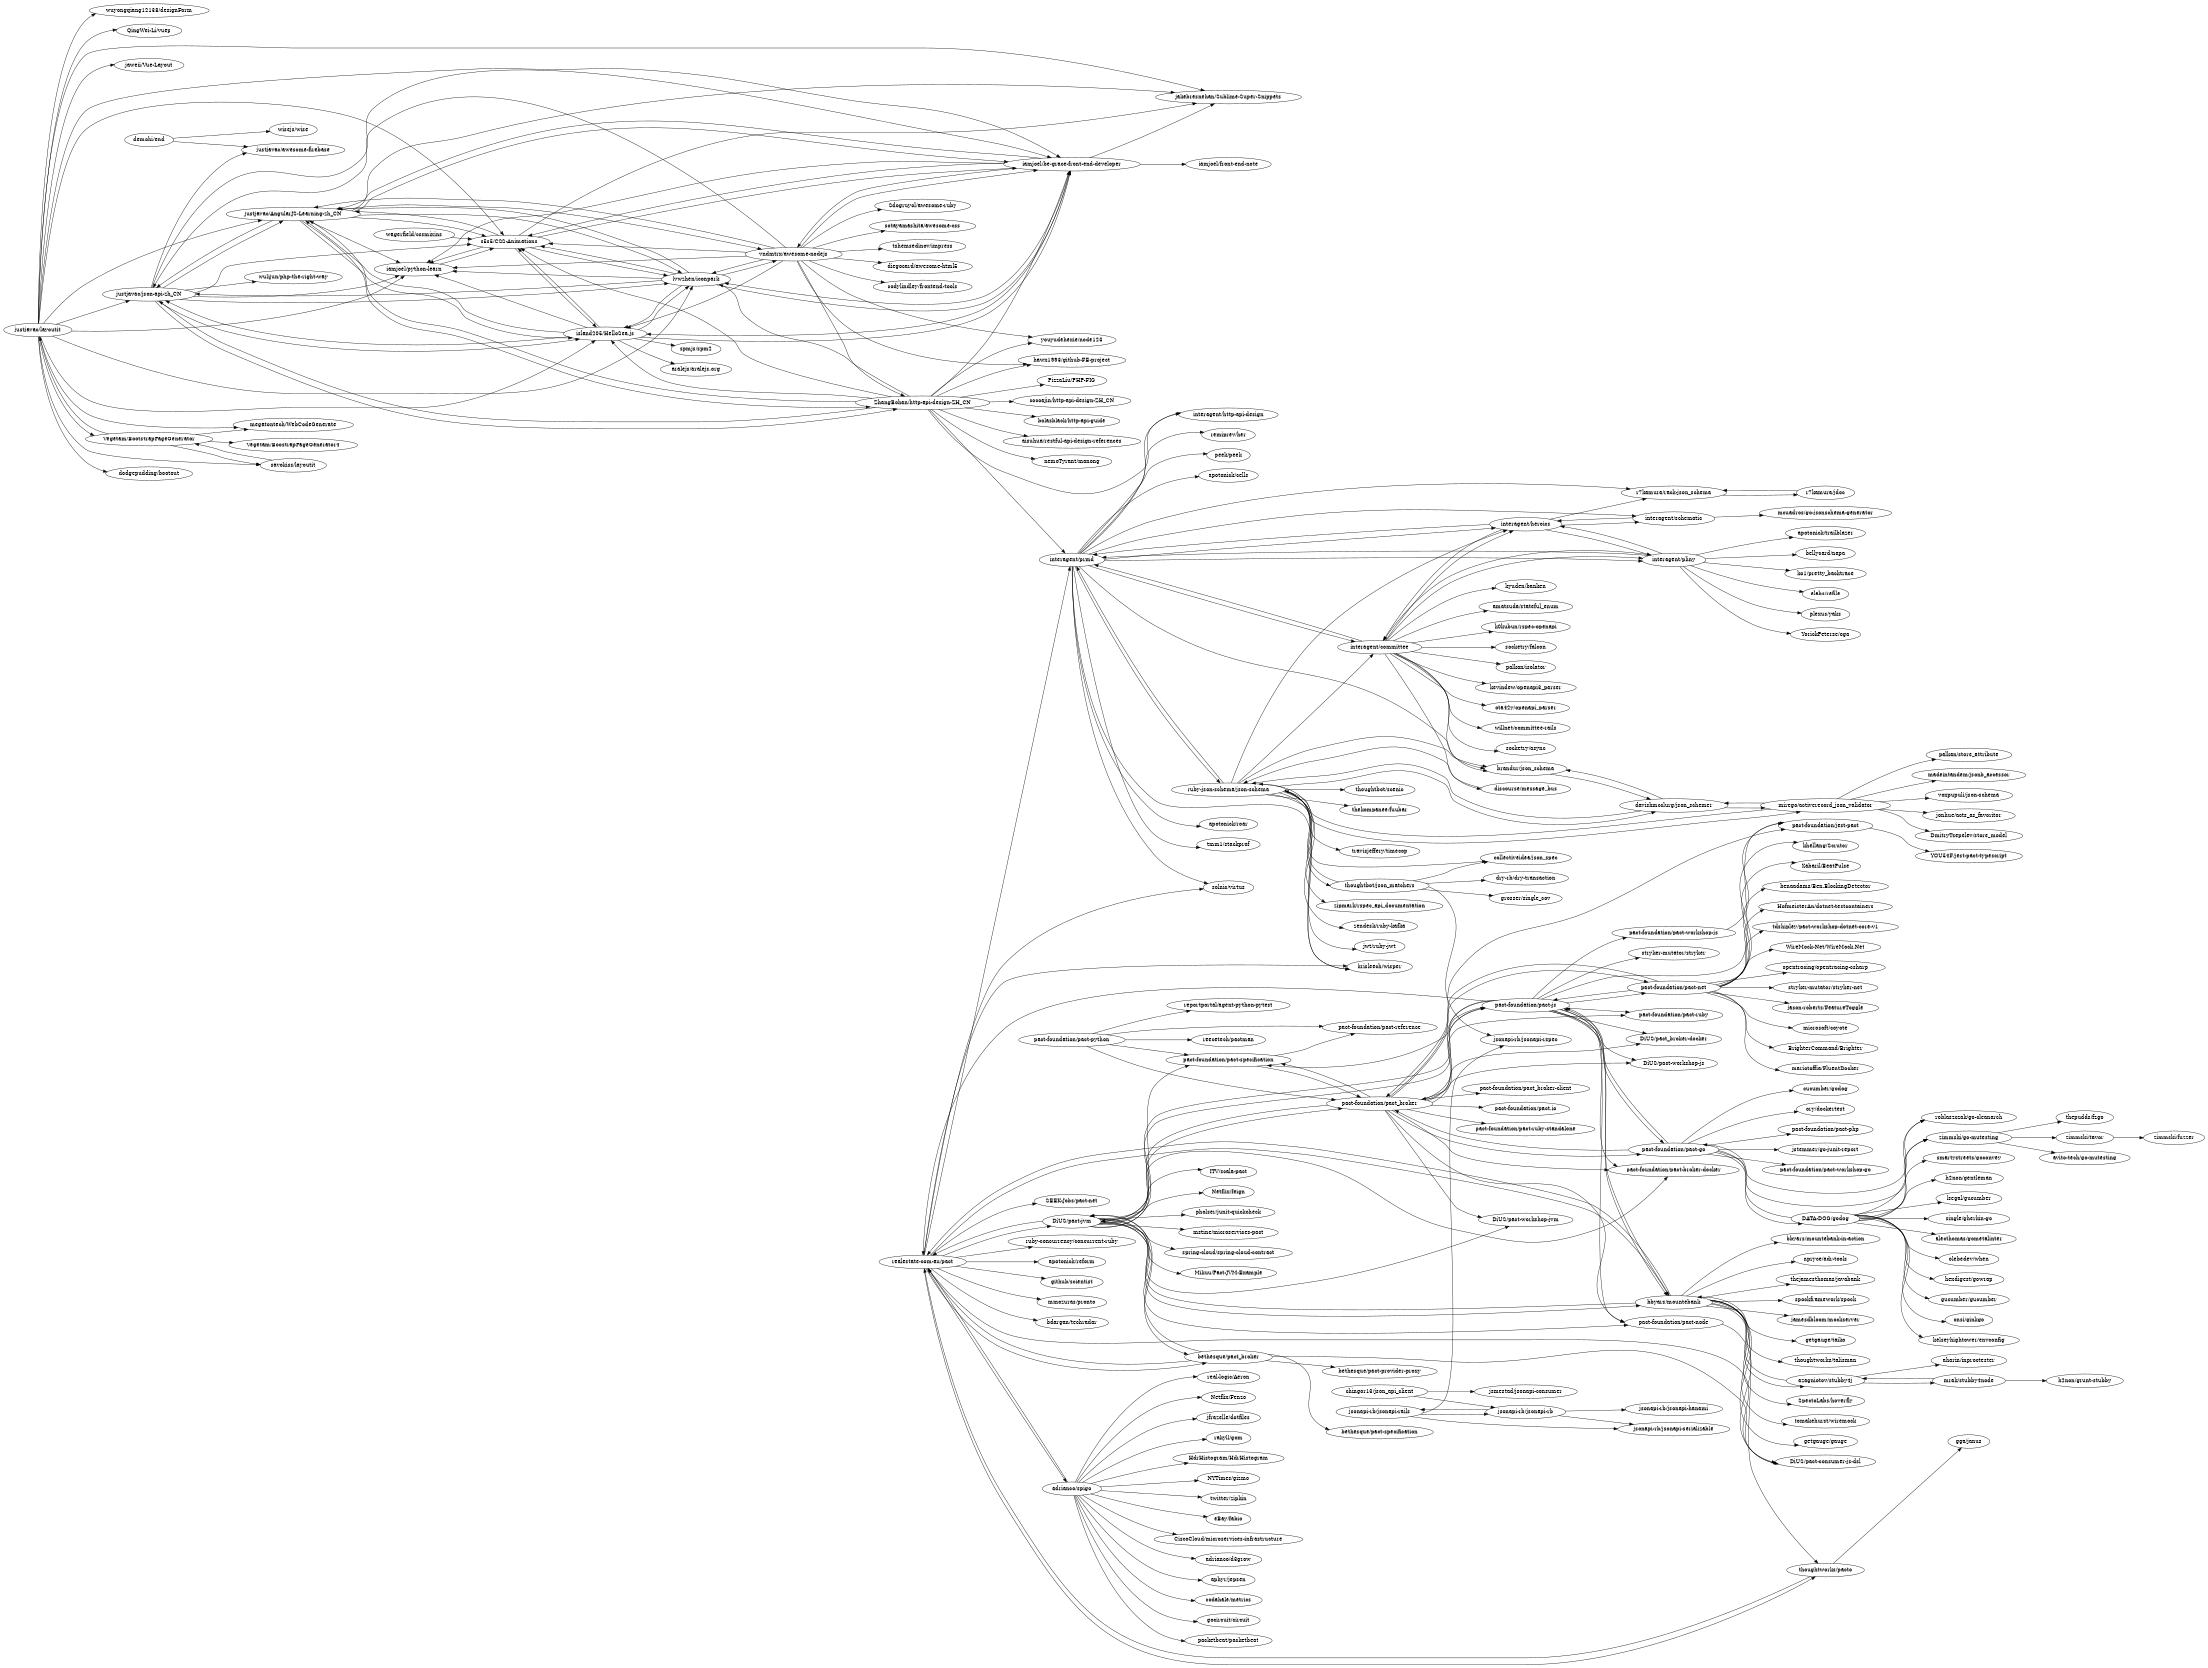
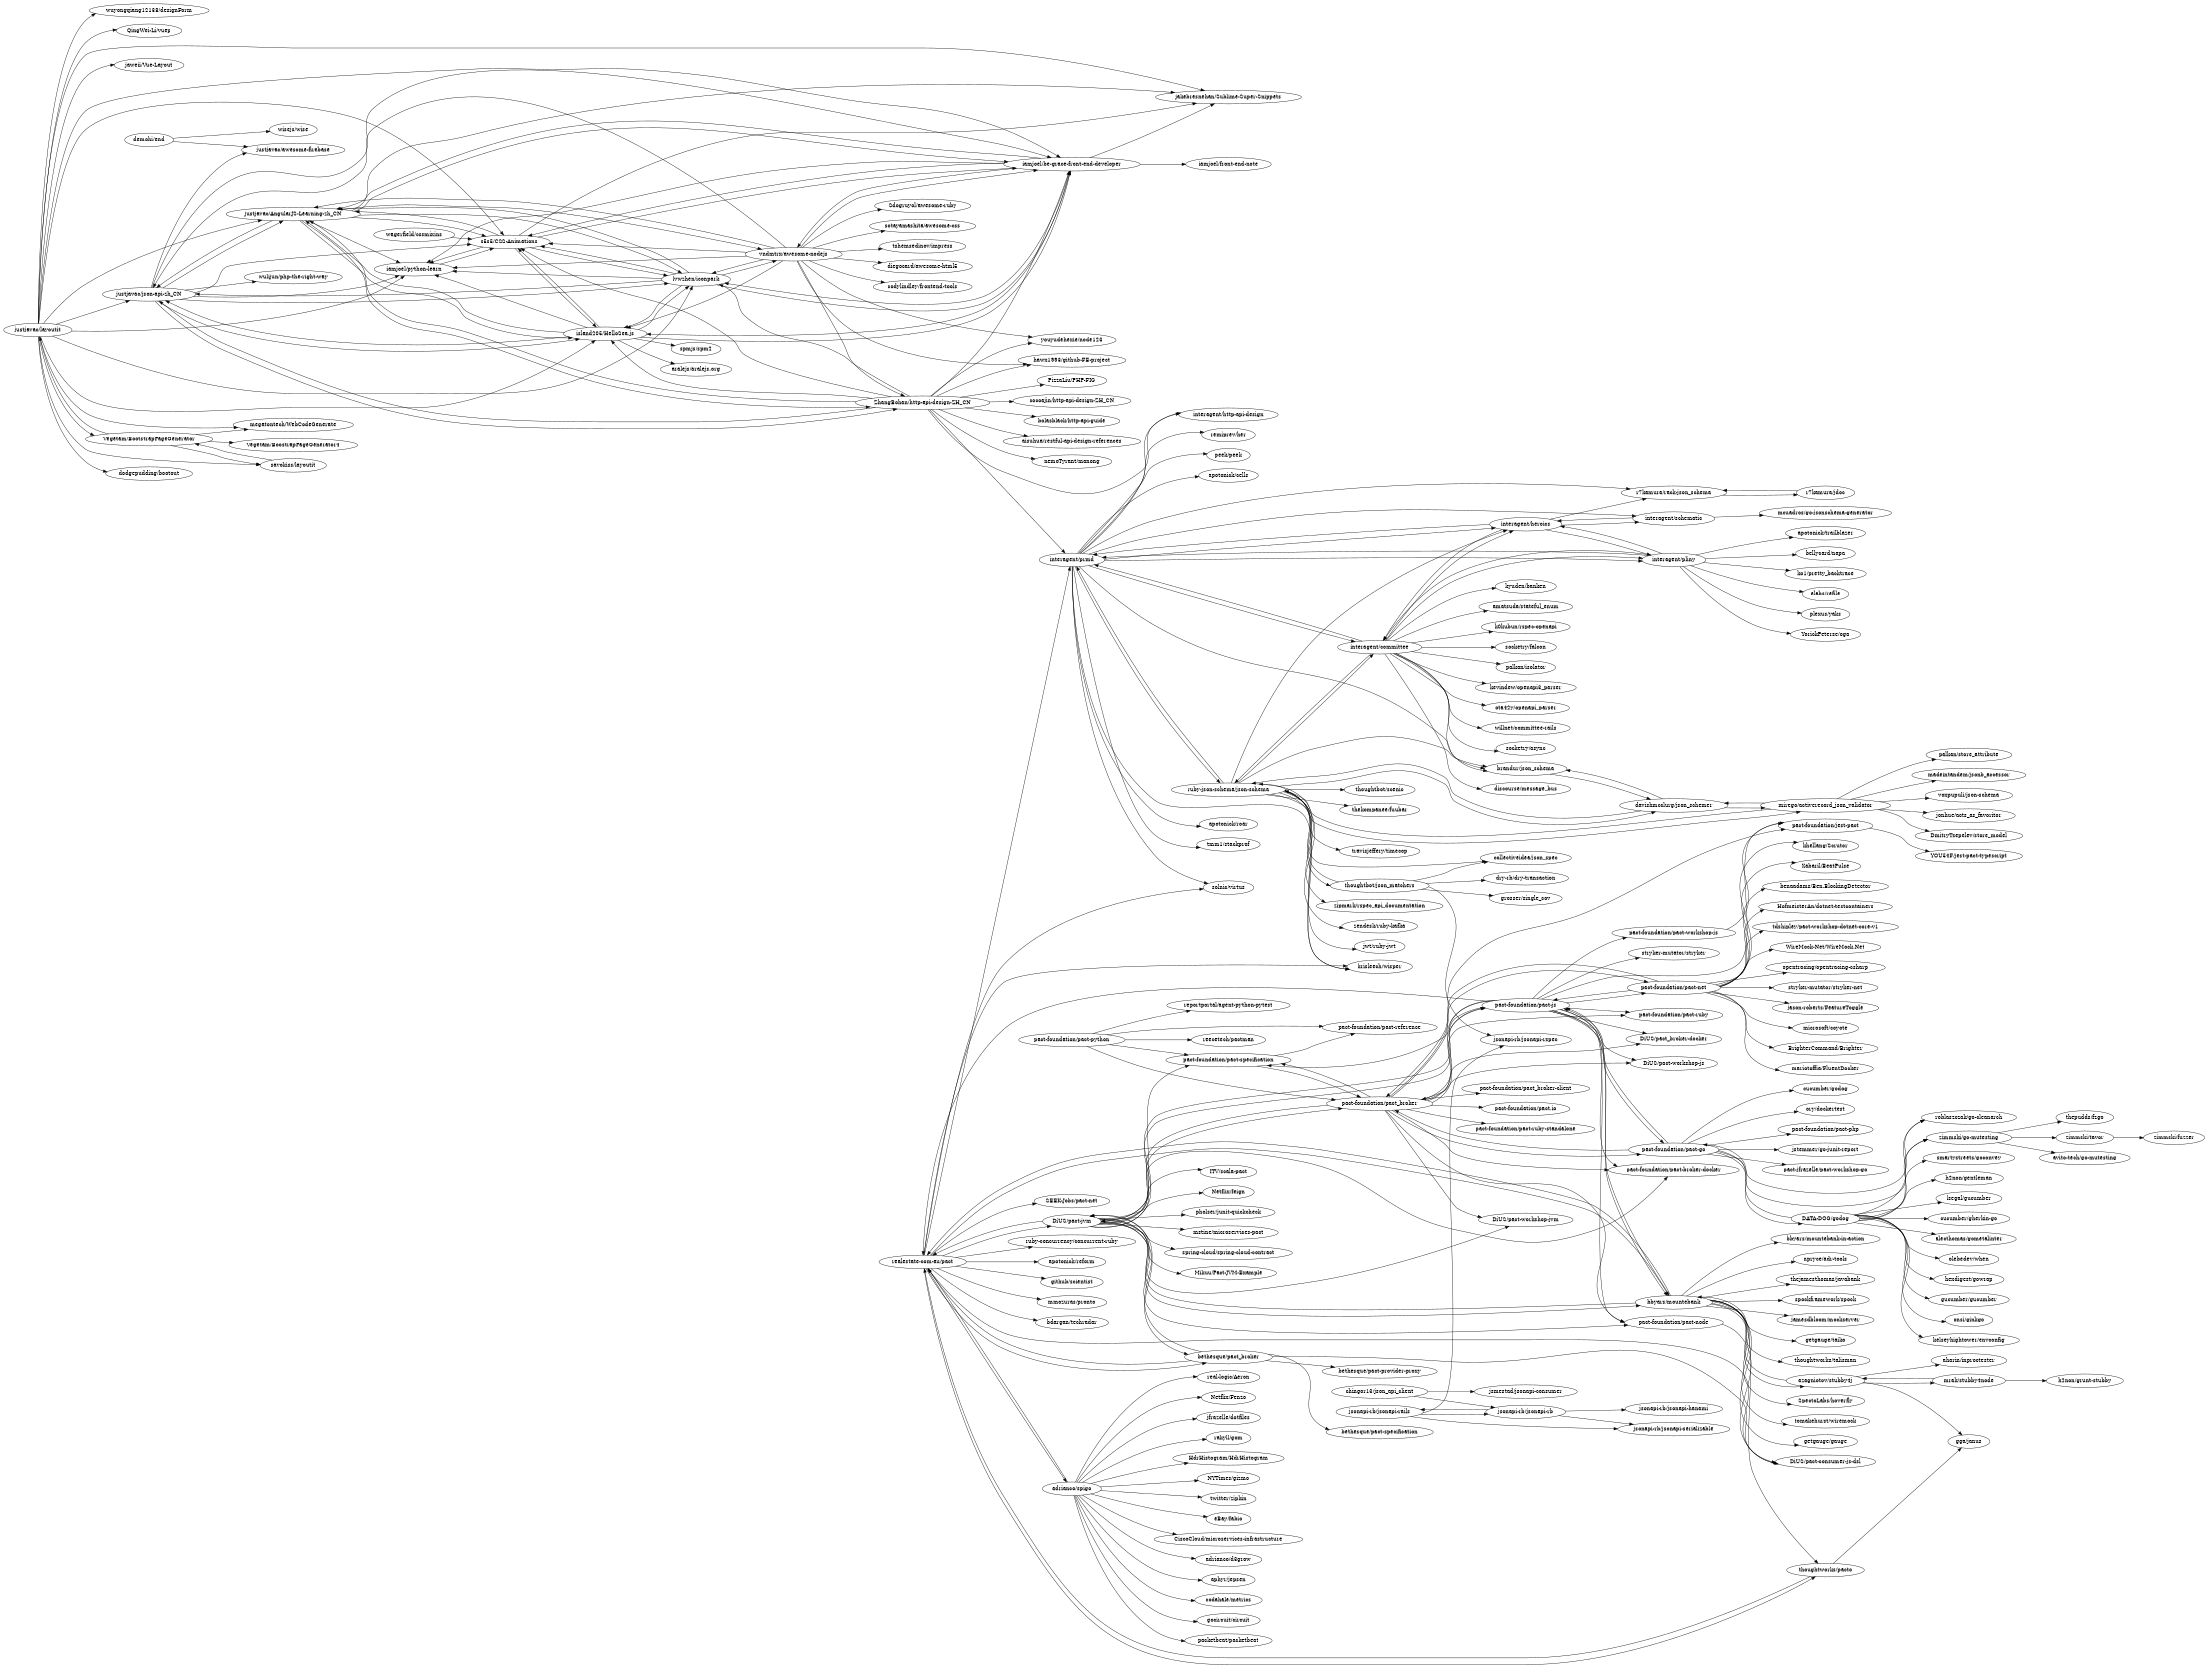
edge "discourse/message_bus" -> "ruby-json-schema/json-schema": now "interagent/committee" -> "ruby-json-schema/json-schema"
node "pact-foundation/pact-workshop-go": label "pact-foundation/pact-workshop-go" -> "pact-jfrazelle/pact-workshop-go"
node "single/gherkin-go": label "single/gherkin-go" -> "cucumber/gherkin-go"
edge "azagniotov/stubby4j" -> "gga/janus": added
